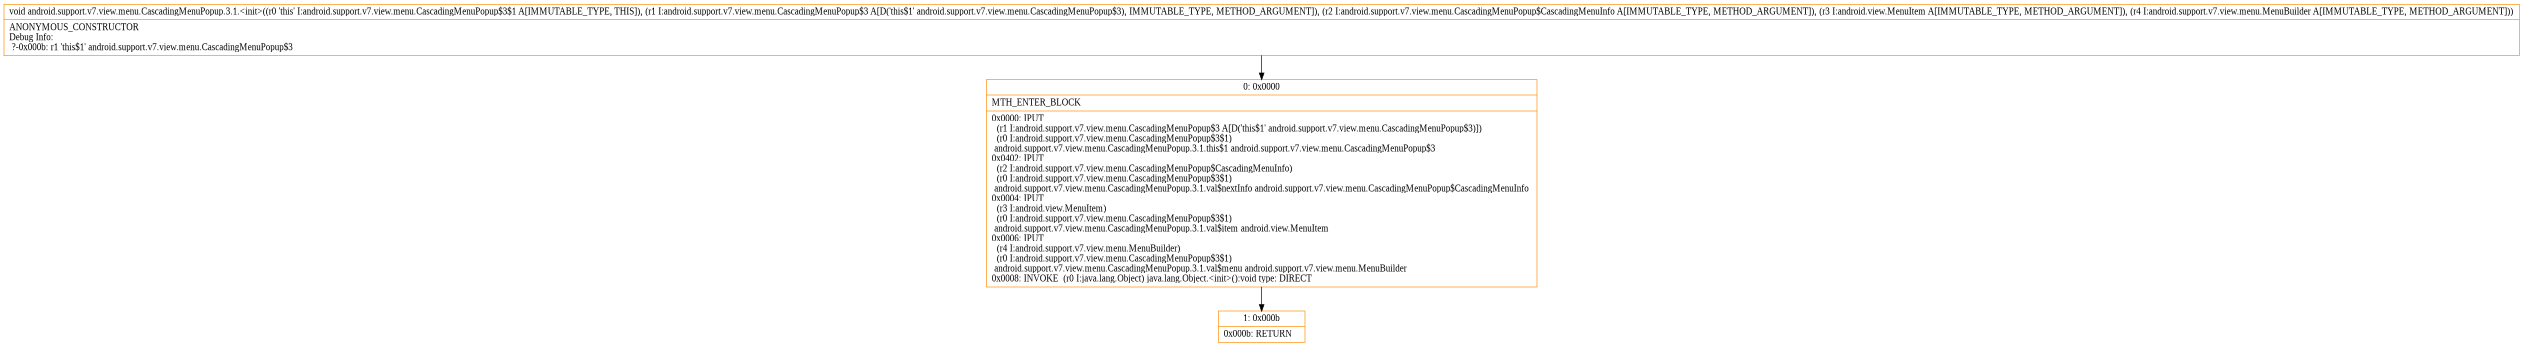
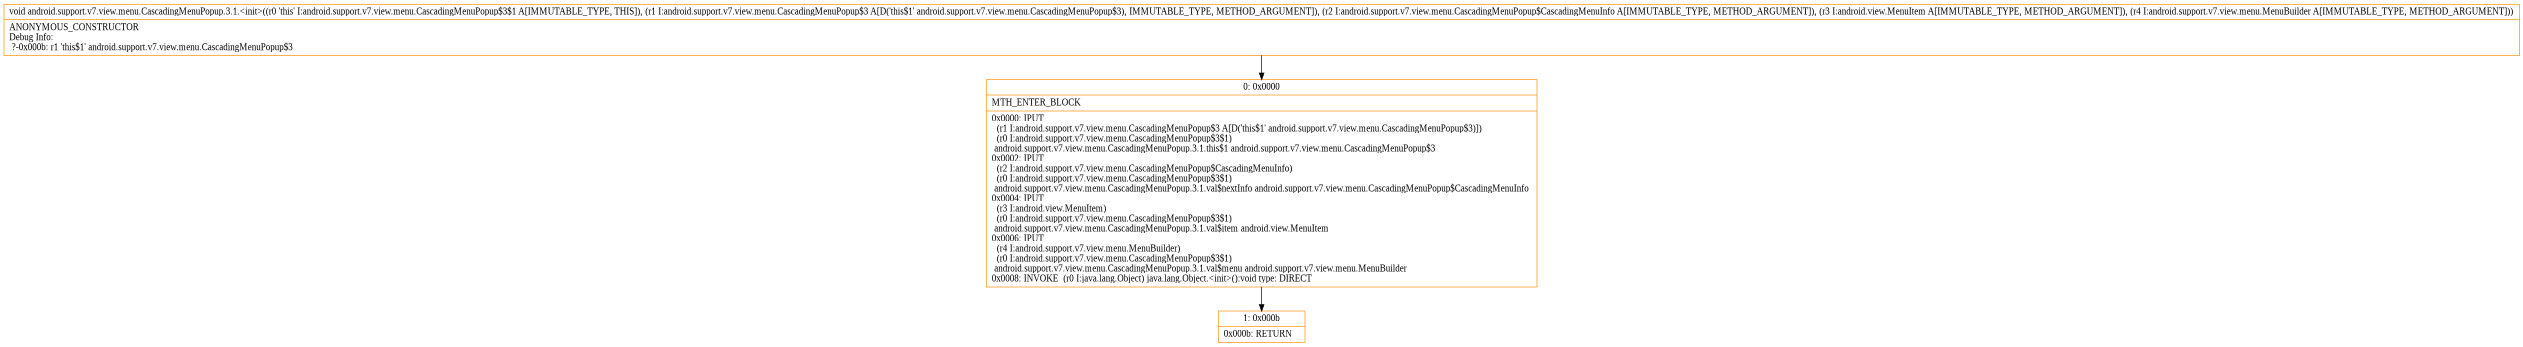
node "0: 0x0000": text "0x0402: IPUT" -> "0x0002: IPUT"
